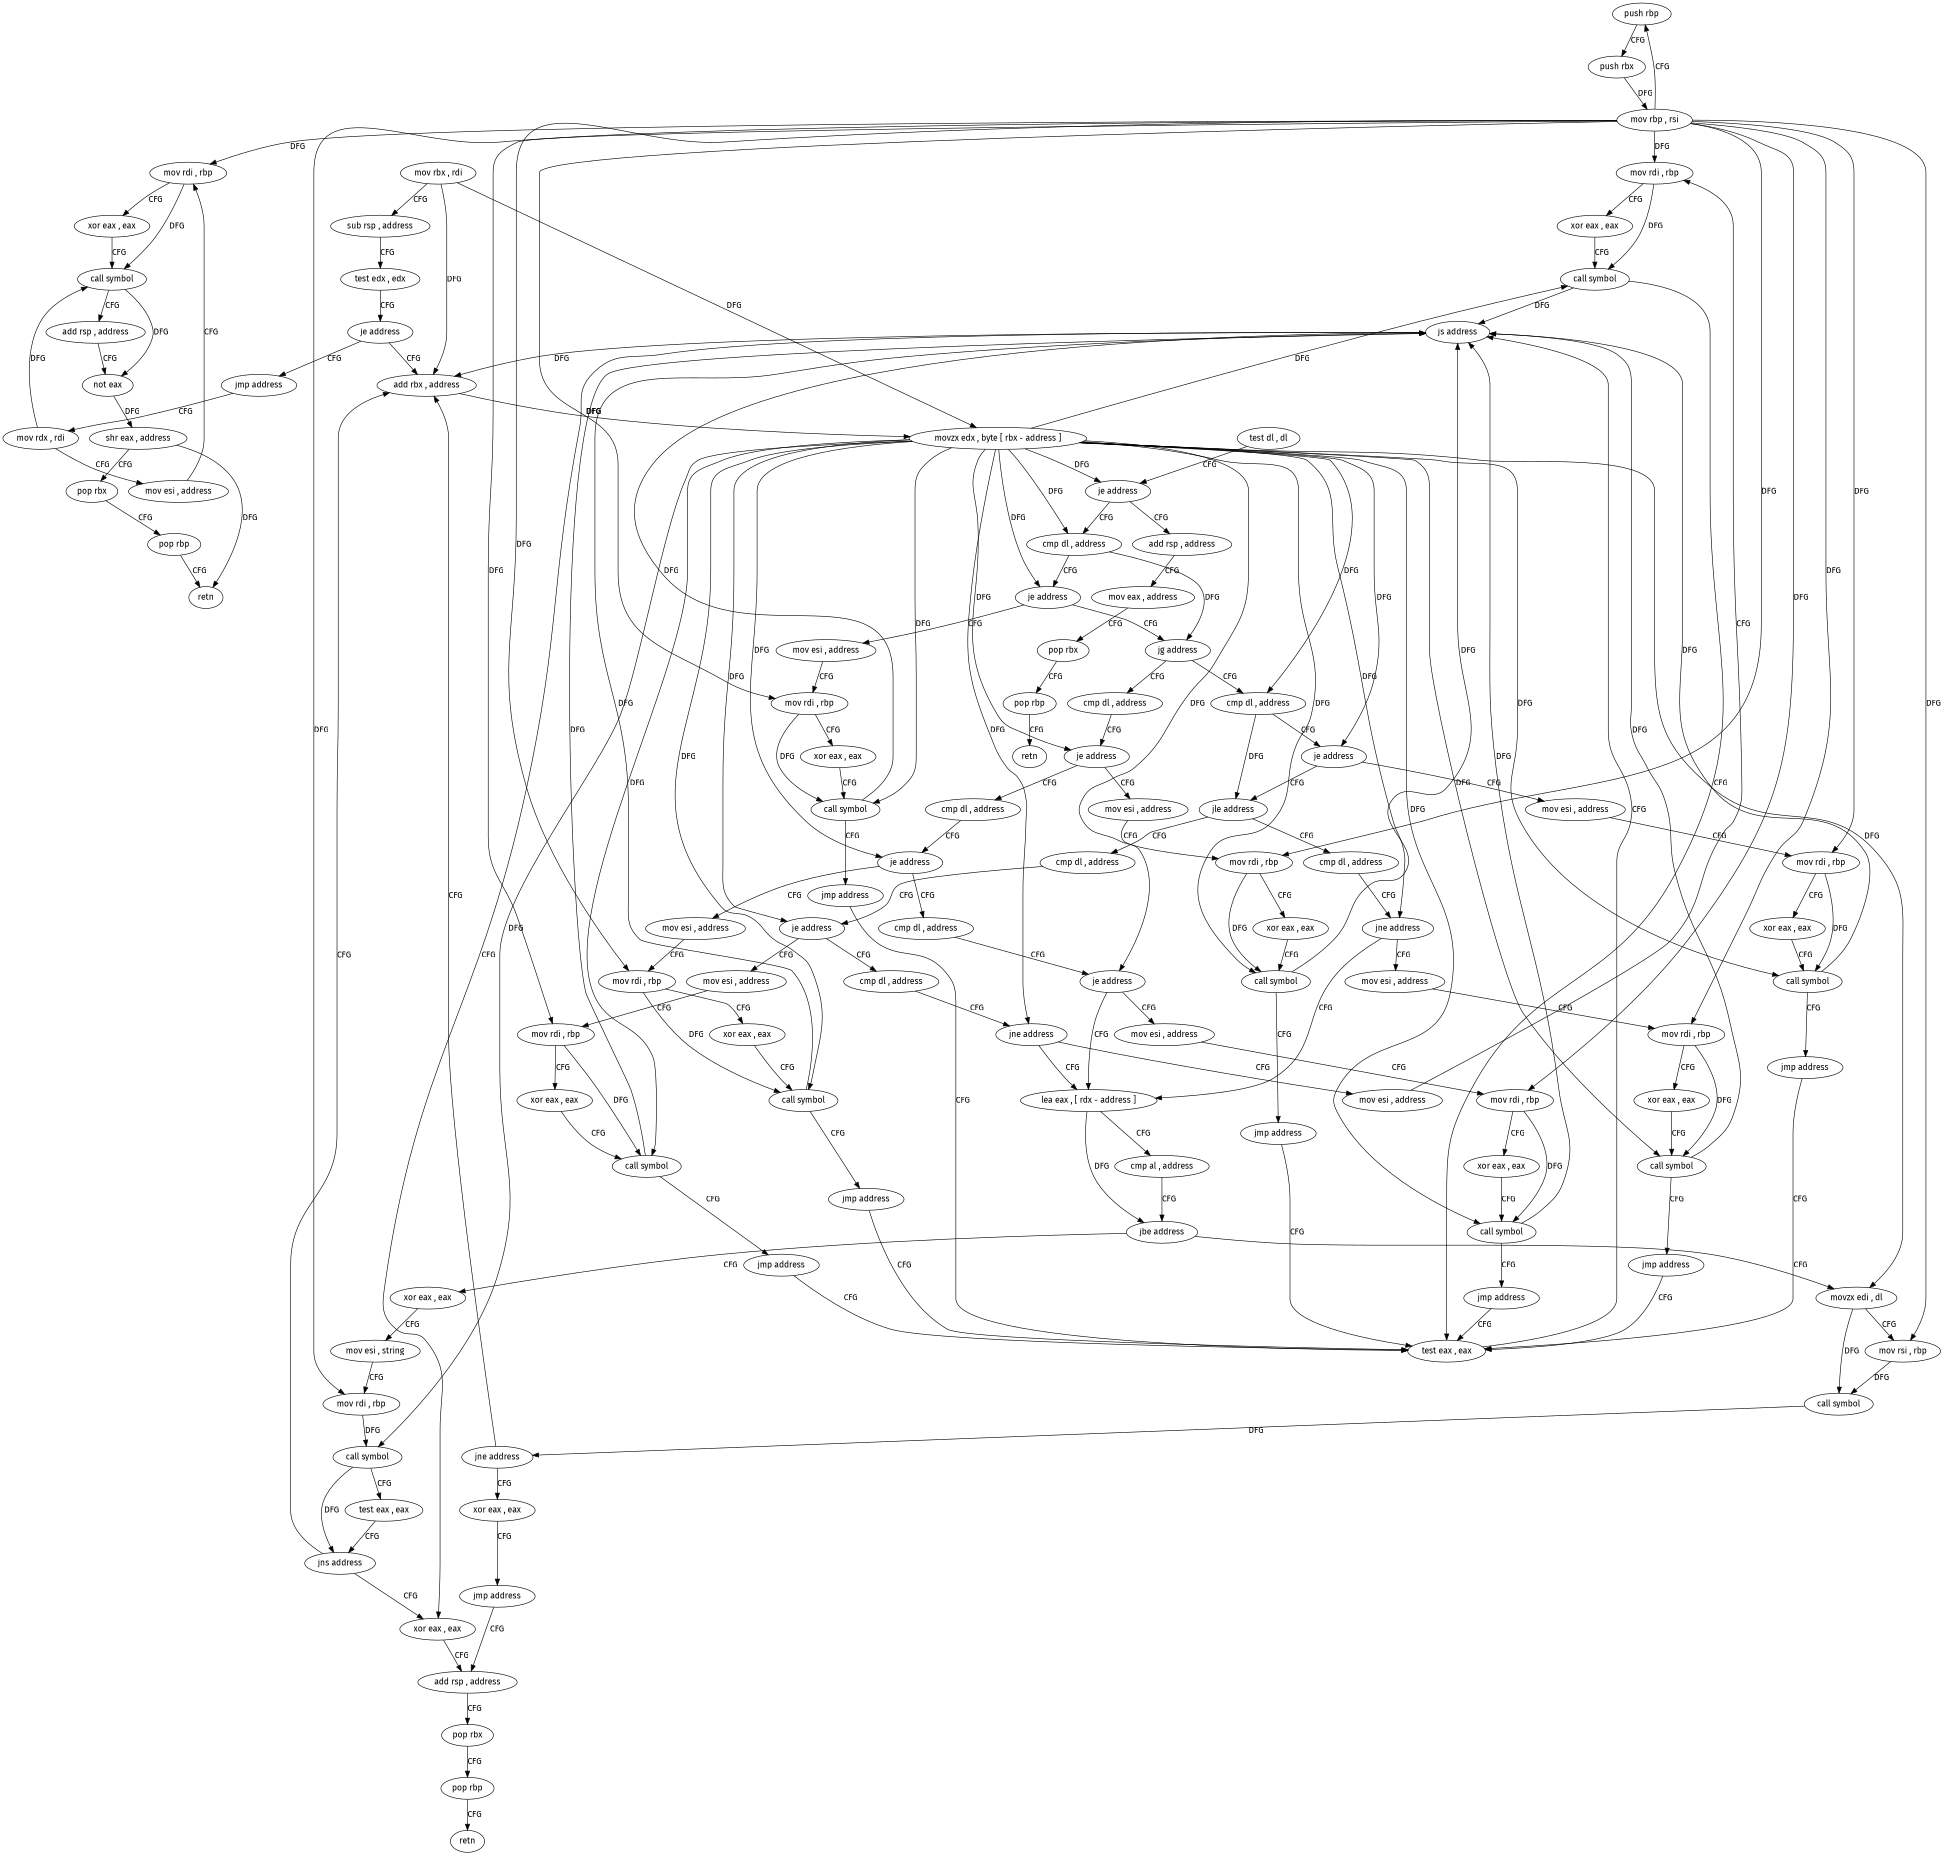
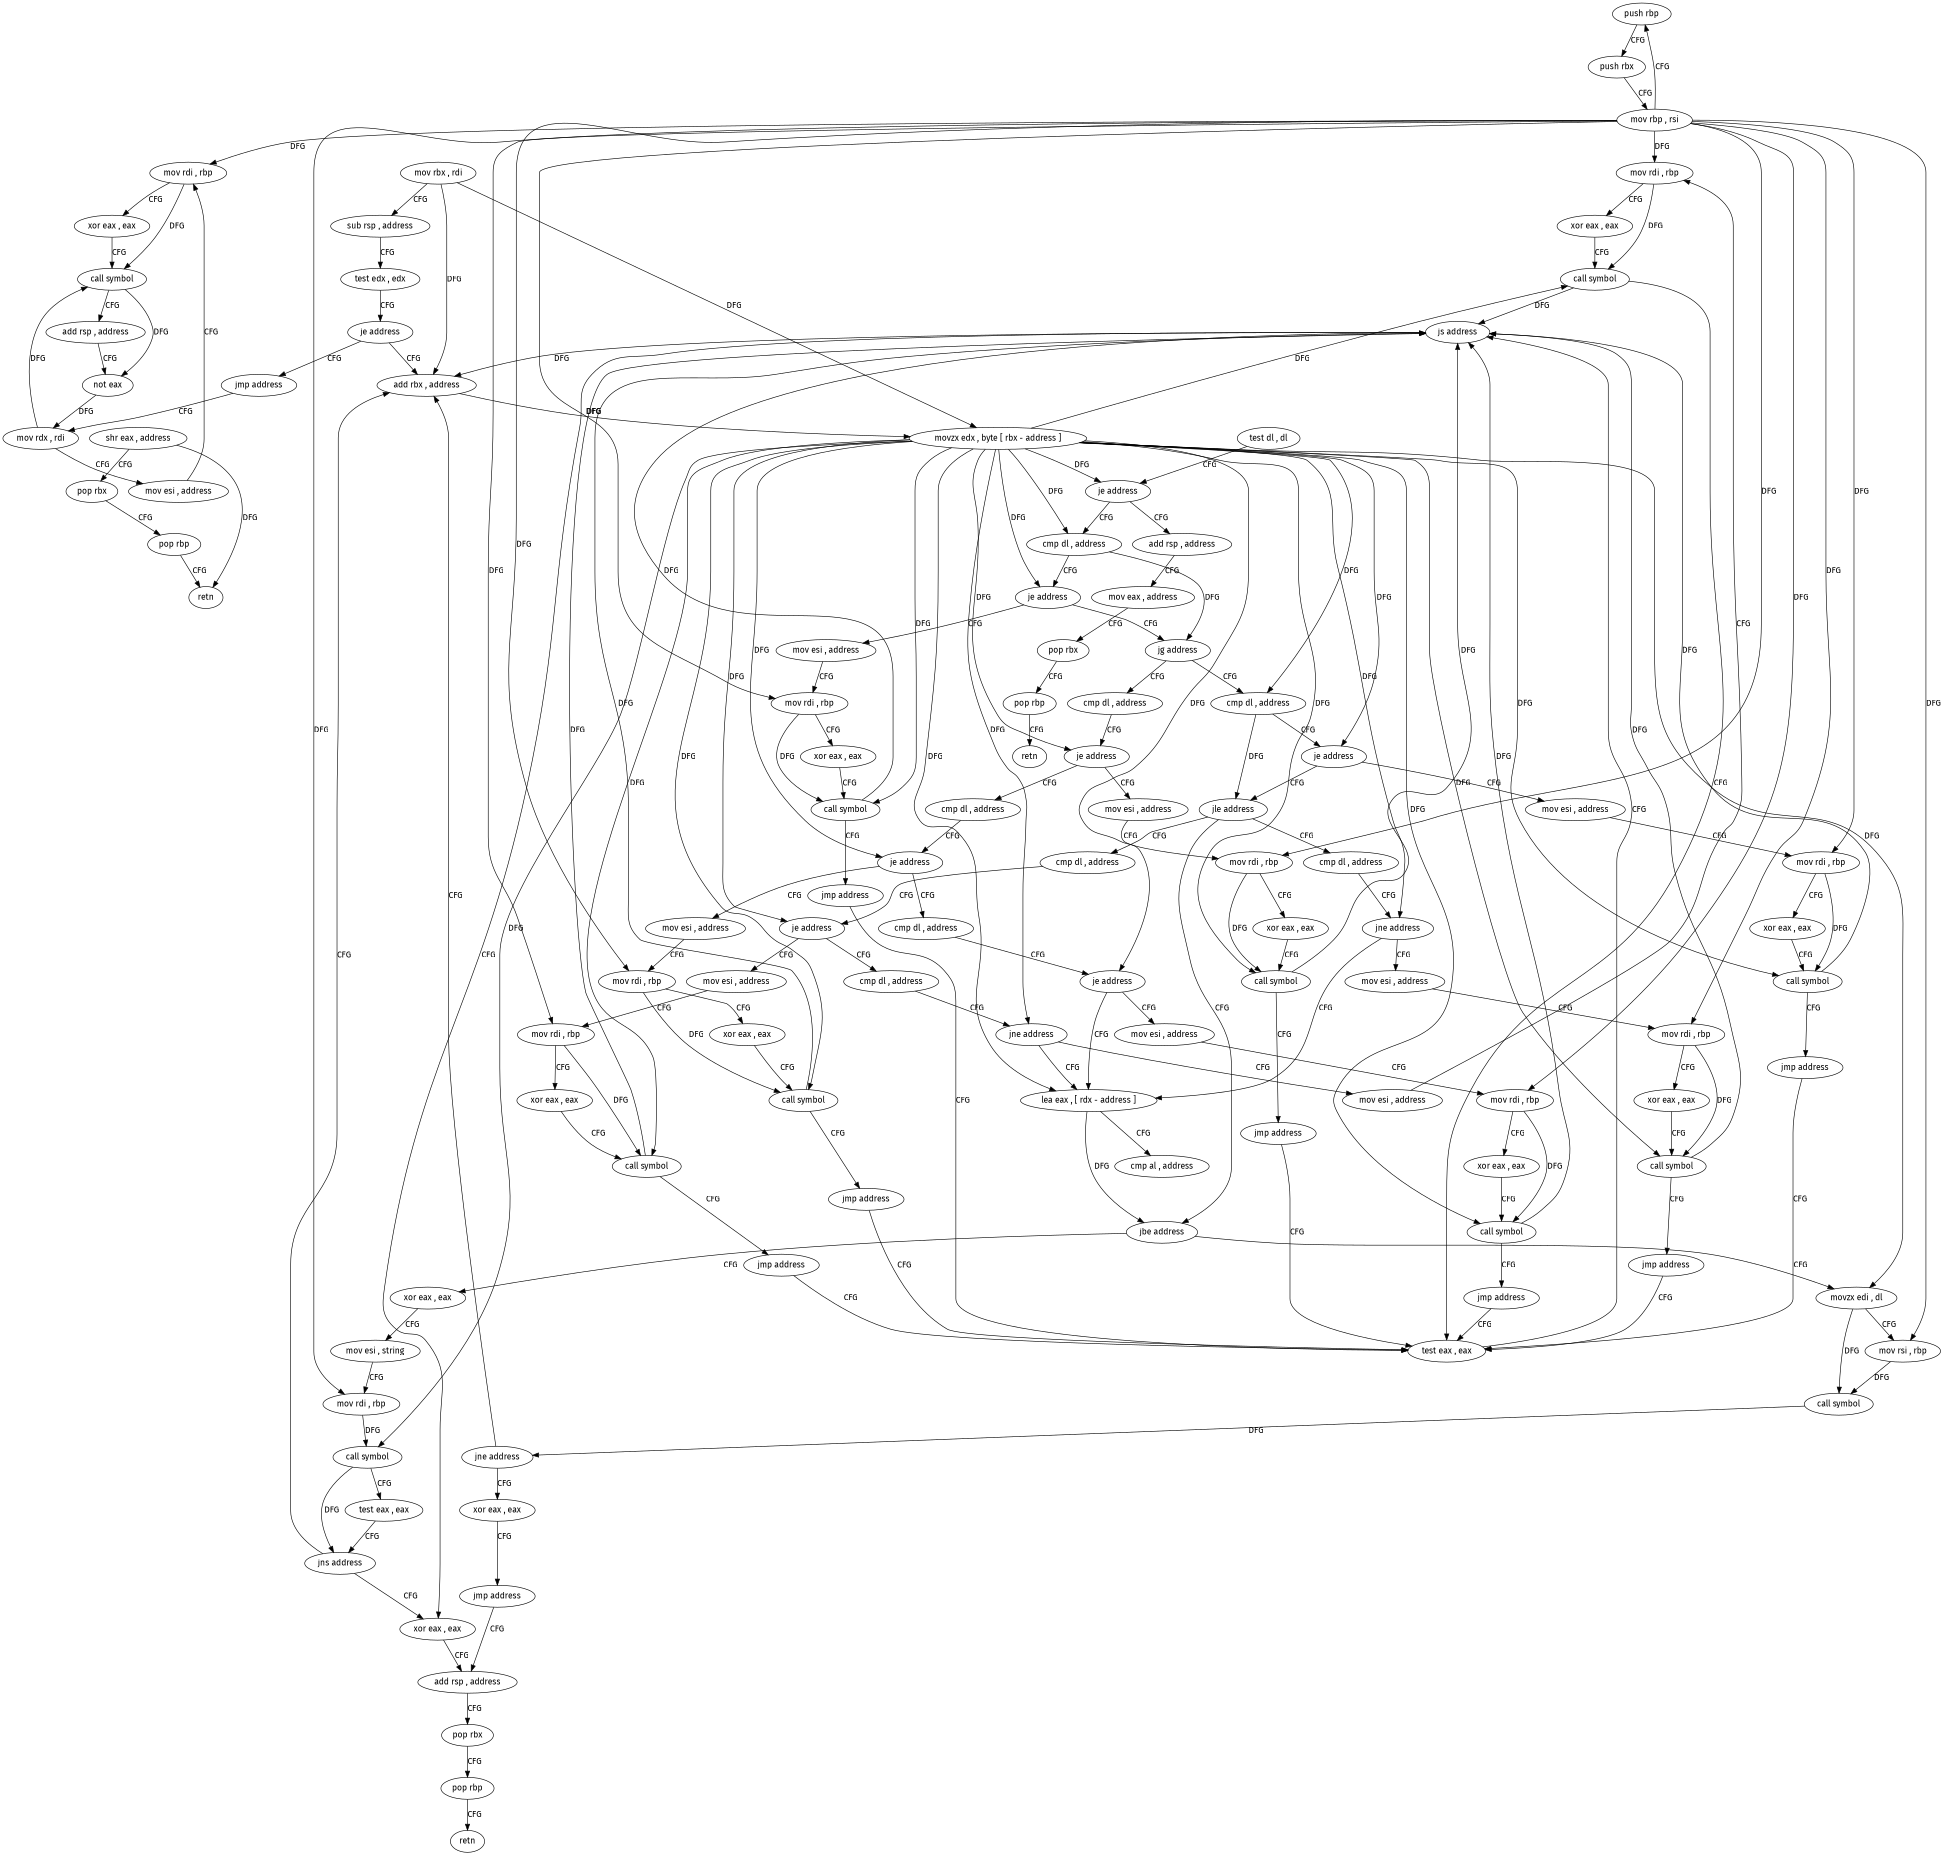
edge "push rbx" -> "mov rbp , rsi": label "DFG" -> "CFG"
edge "not eax" -> "shr eax , address": now "not eax" -> "mov rdx , rdi"
edge "movzx edx , byte [ rbx - address ]" -> "lea eax , [ rdx - address ]": added, label "DFG"
edge "cmp al , address" -> "jbe address": now "jle address" -> "jbe address"
